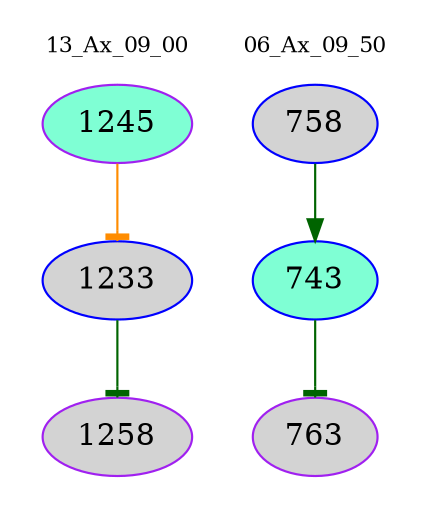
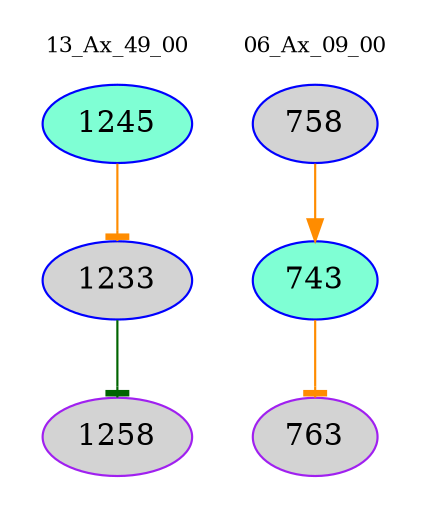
cluster "13_Ax_09_00": label "13_Ax_09_00" -> "13_Ax_49_00"
cluster "06_Ax_09_50": label "06_Ax_09_50" -> "06_Ax_09_00"
node "1245": color purple -> blue
edge "758" -> "743": color darkgreen -> darkorange
edge "743" -> "763": color darkgreen -> darkorange
